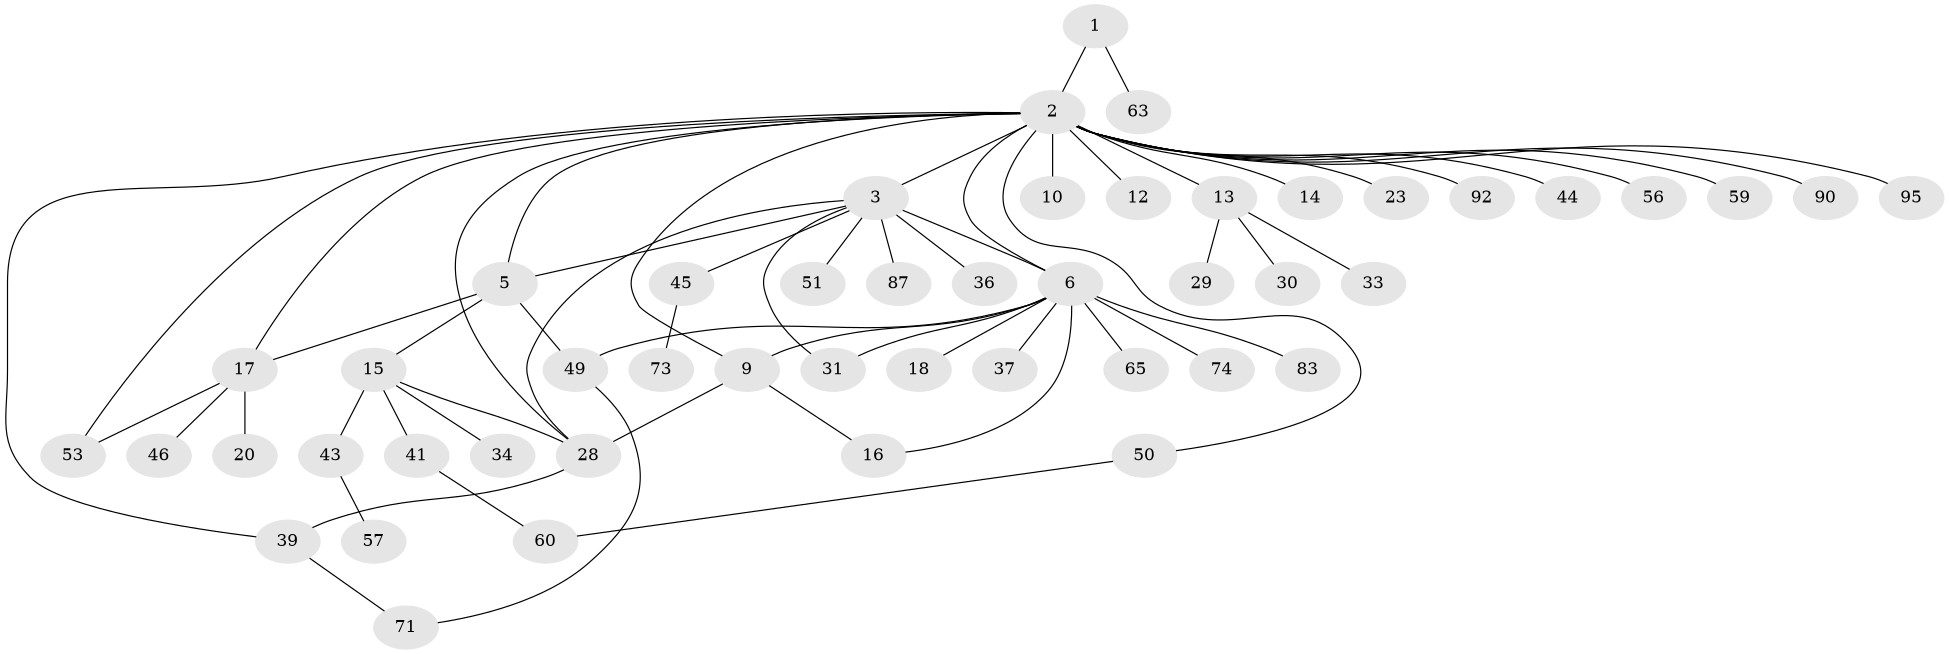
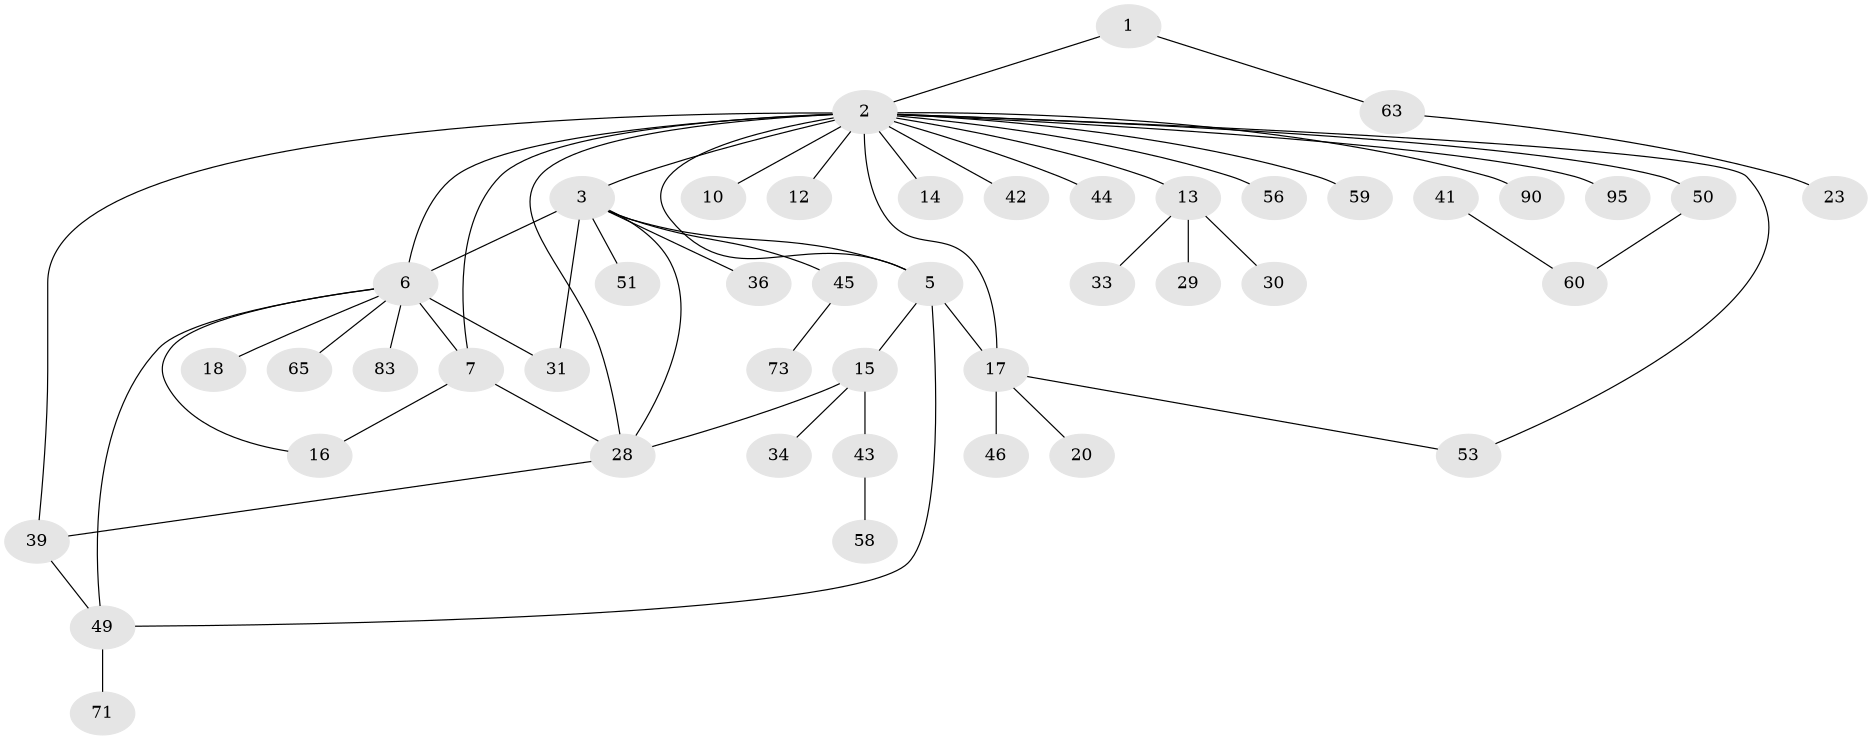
edge "2" -- "23": now "63" -- "23"
node "92": label "92" -> "42"
node "87": removed
node "9": label "9" -> "7"
node "37": removed
node "74": removed
edge "15" -- "41": removed
node "57": label "57" -> "58"
edge "39" -- "71": now "39" -- "49"
